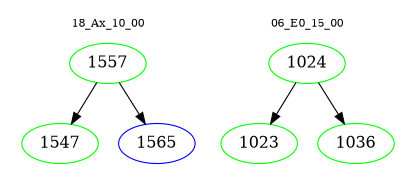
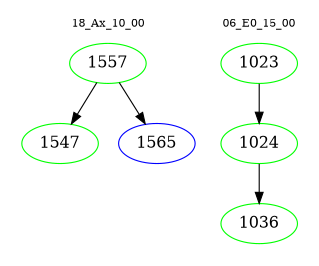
edge "1024" -> "1023": reversed
